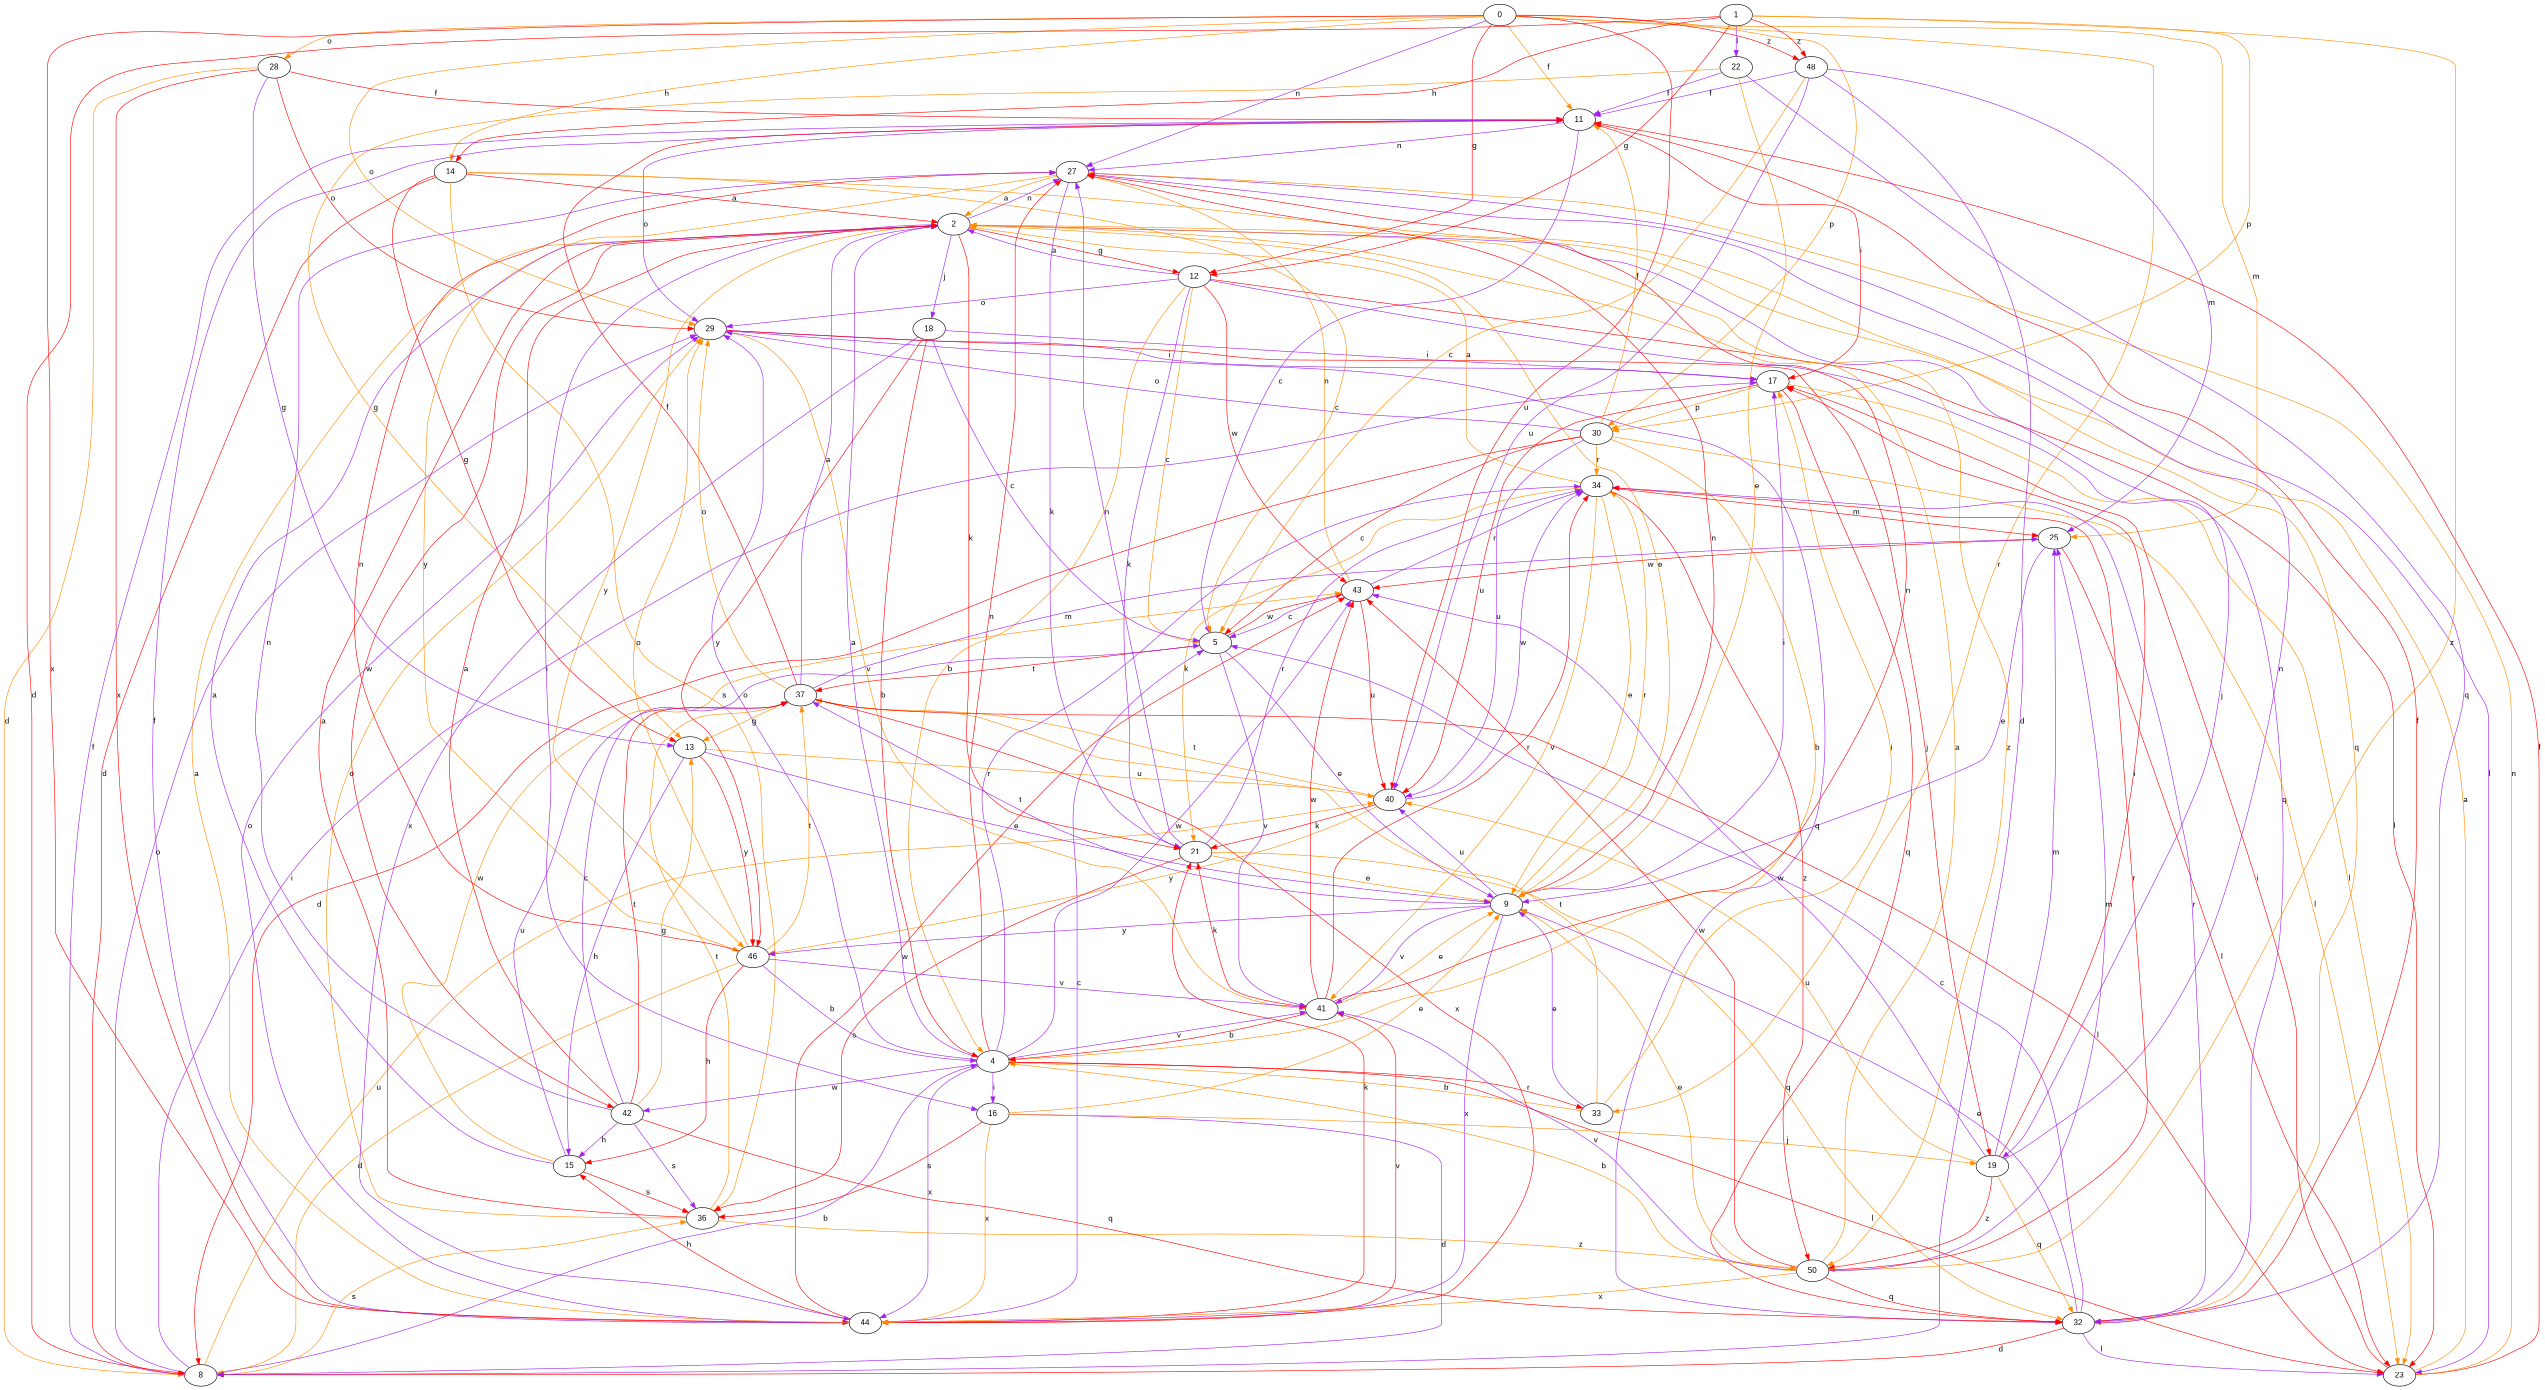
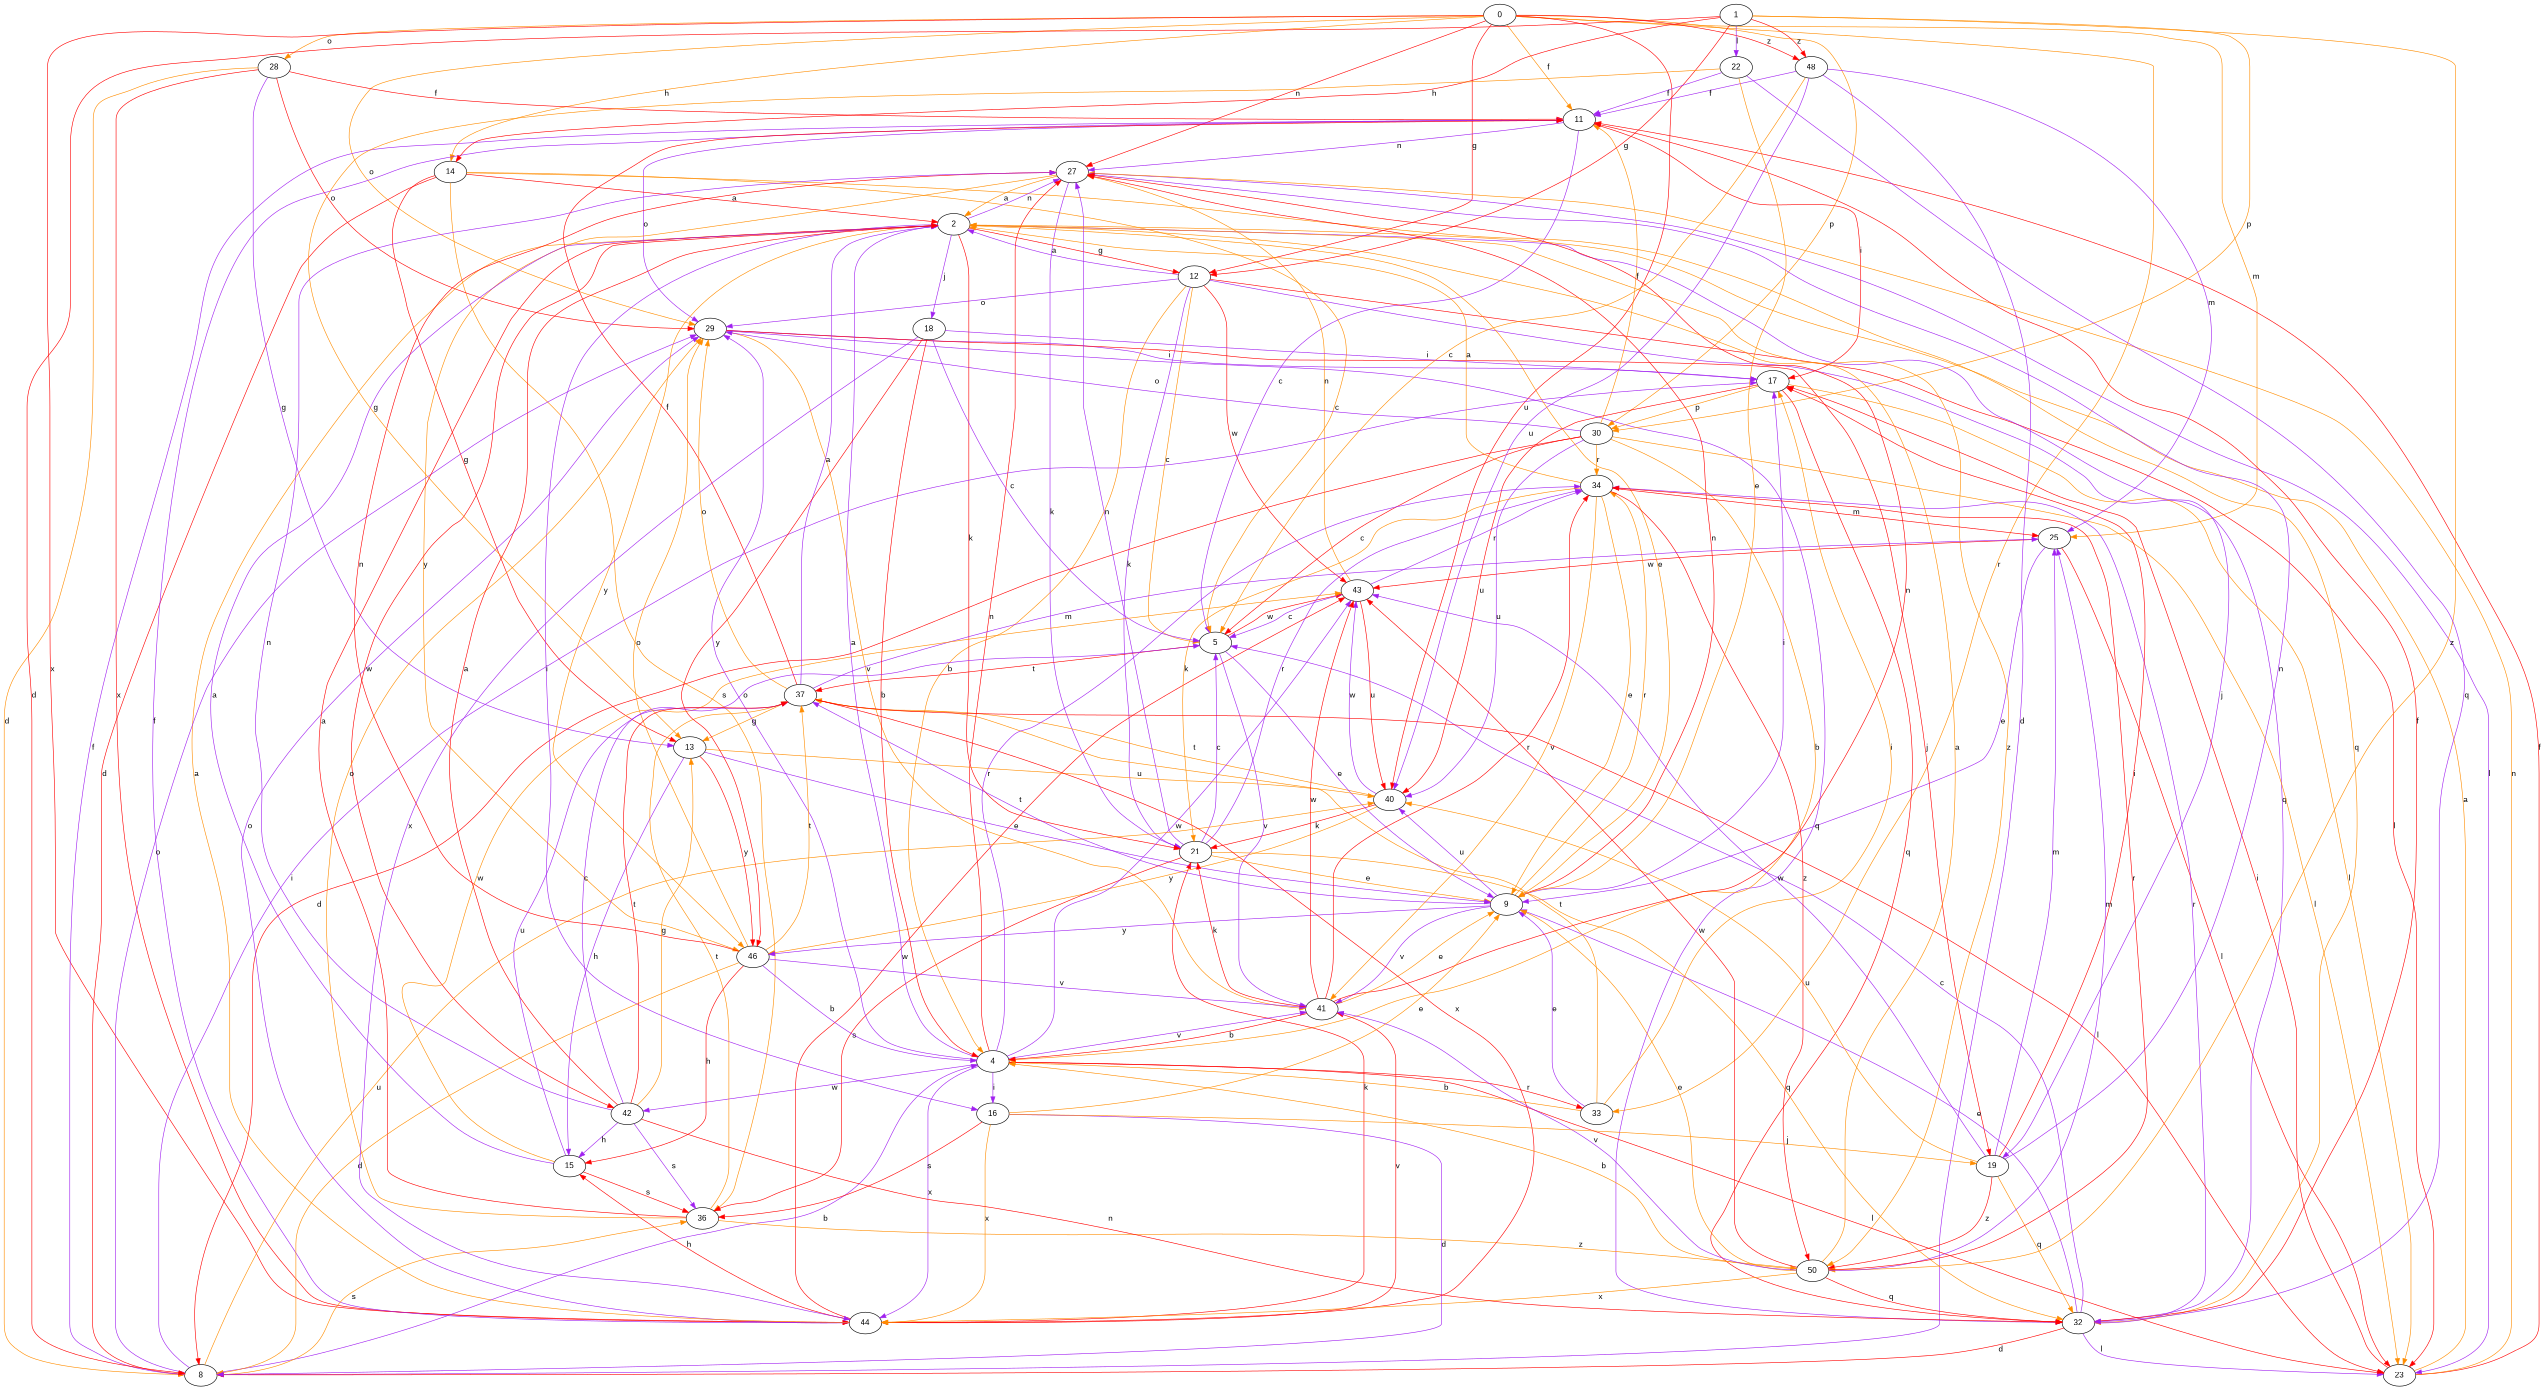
edge "0" -> "27": color purple -> red
edge "40" -> "34": now "40" -> "43"
edge "44" -> "5": now "21" -> "5"
edge "42" -> "32": label "q" -> "n"
edge "9" -> "44": removed, label "x"
